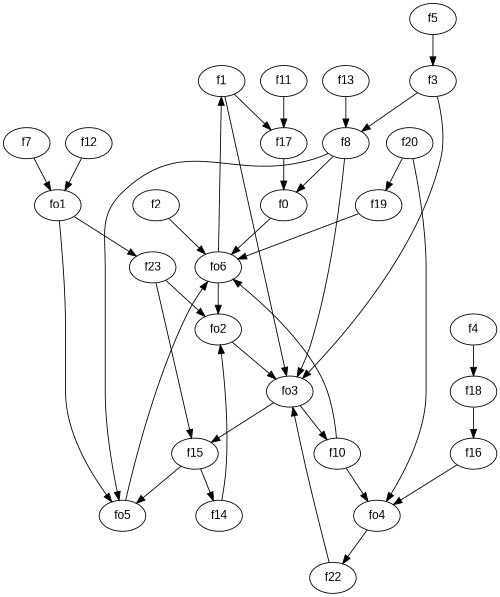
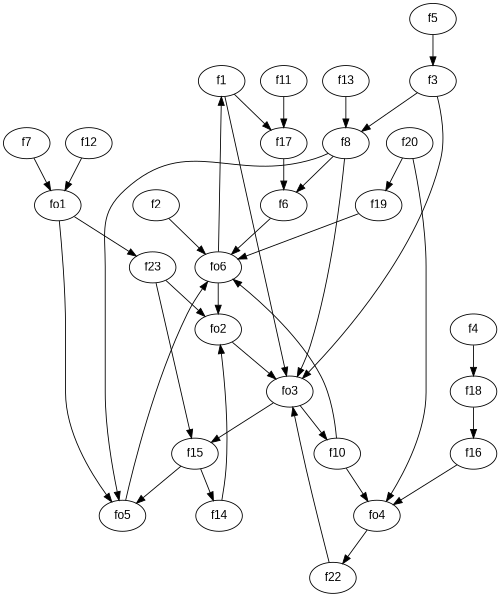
node "f0": label "f0" -> "f6"
